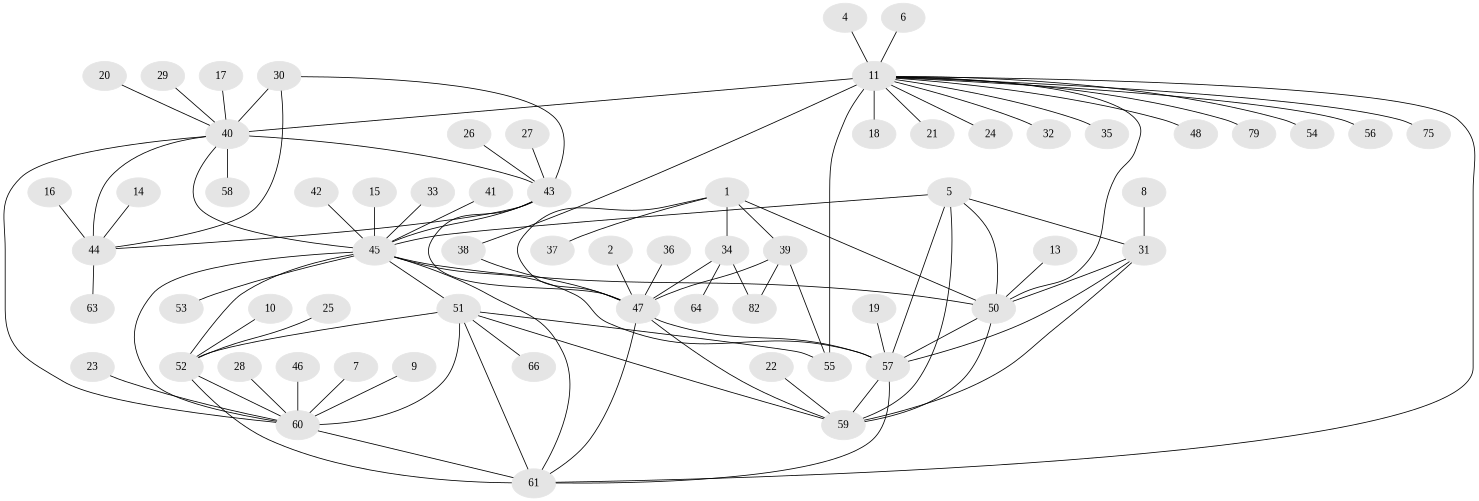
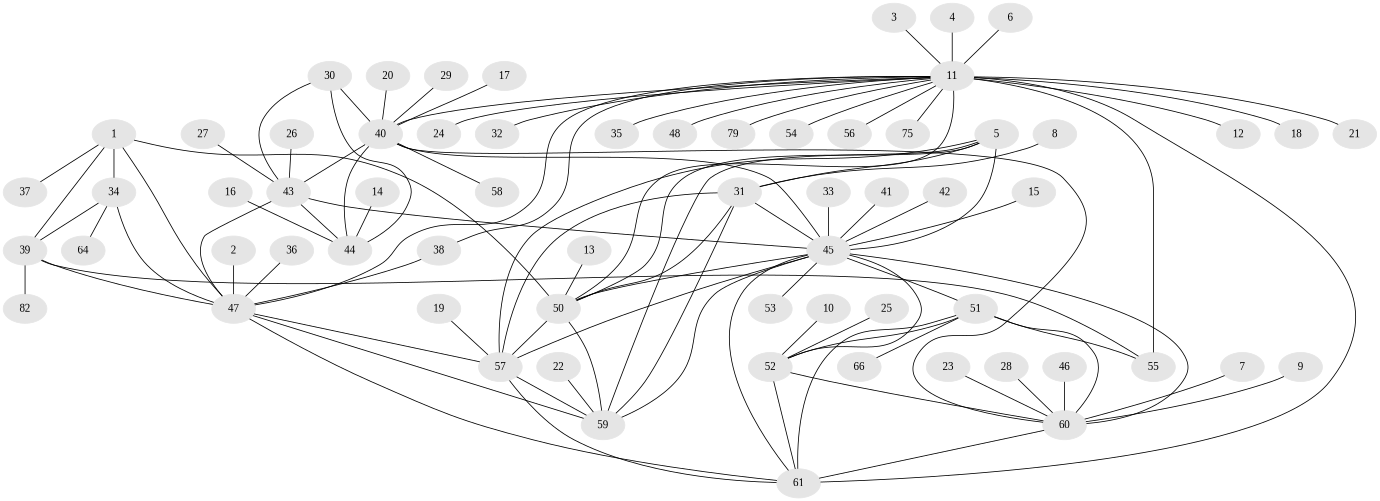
node "3": added
edge "11" -- "47": added
node "12": added
edge "31" -- "45": added
edge "34" -- "82": now "34" -- "39"
node "63": removed
edge "51" -- "59": now "45" -- "59"
